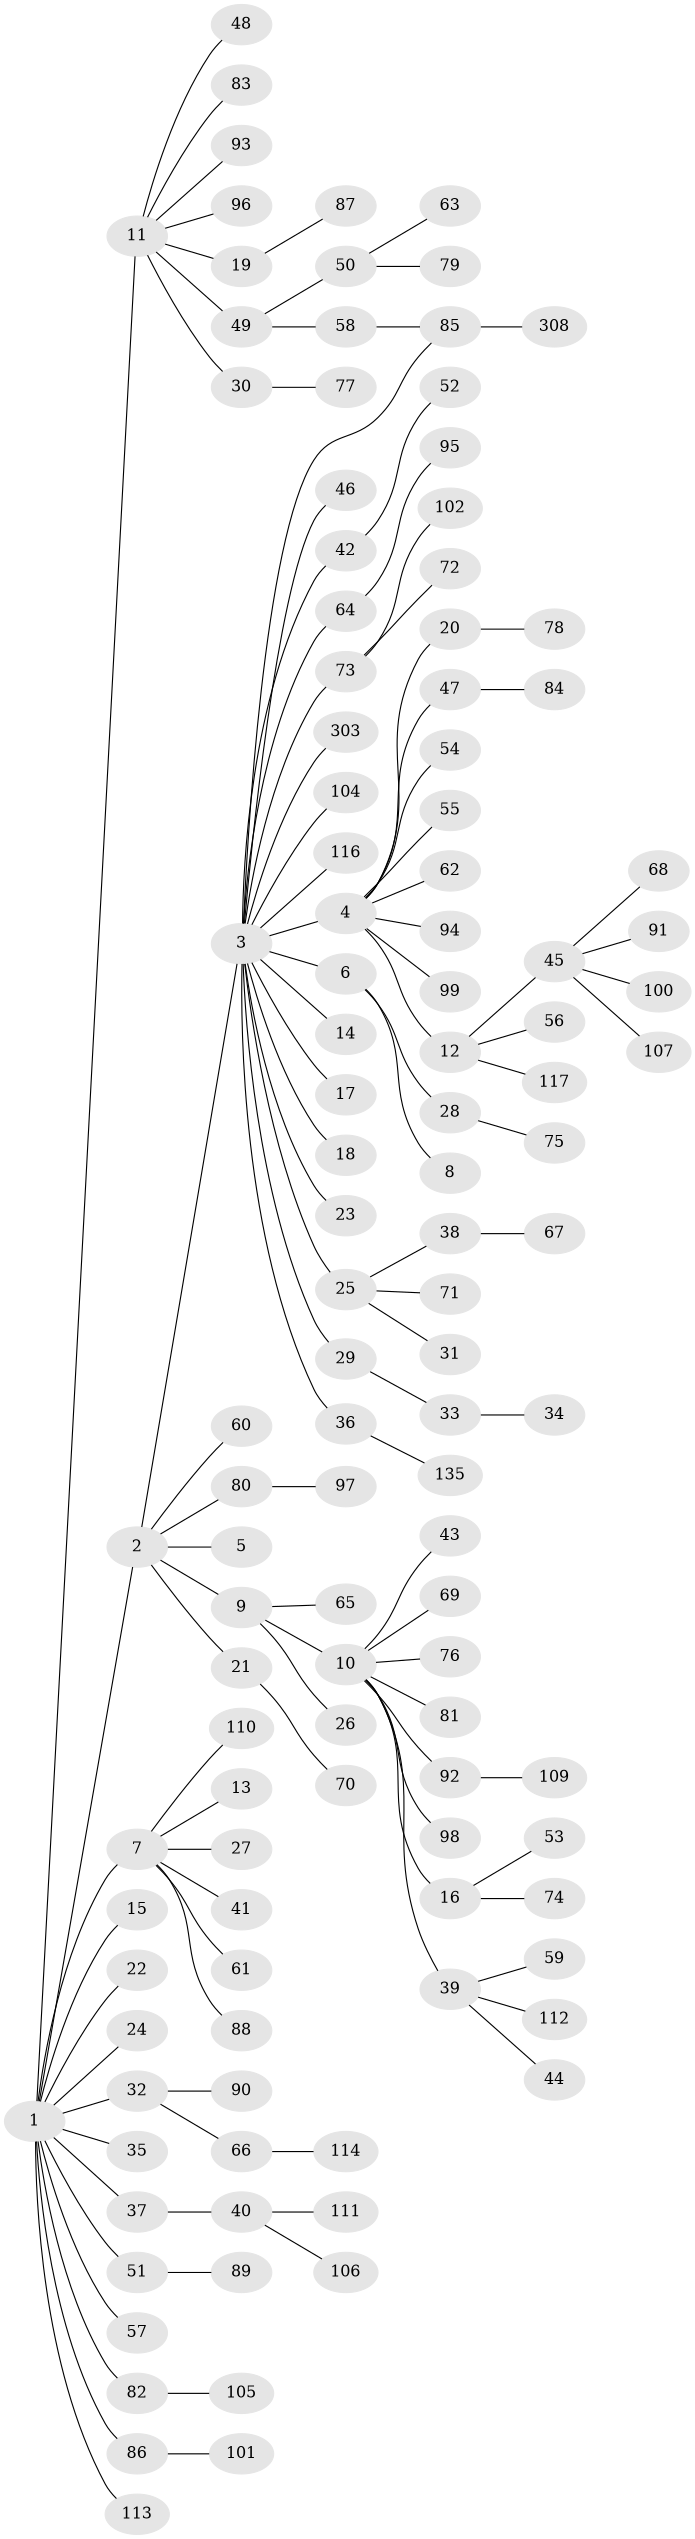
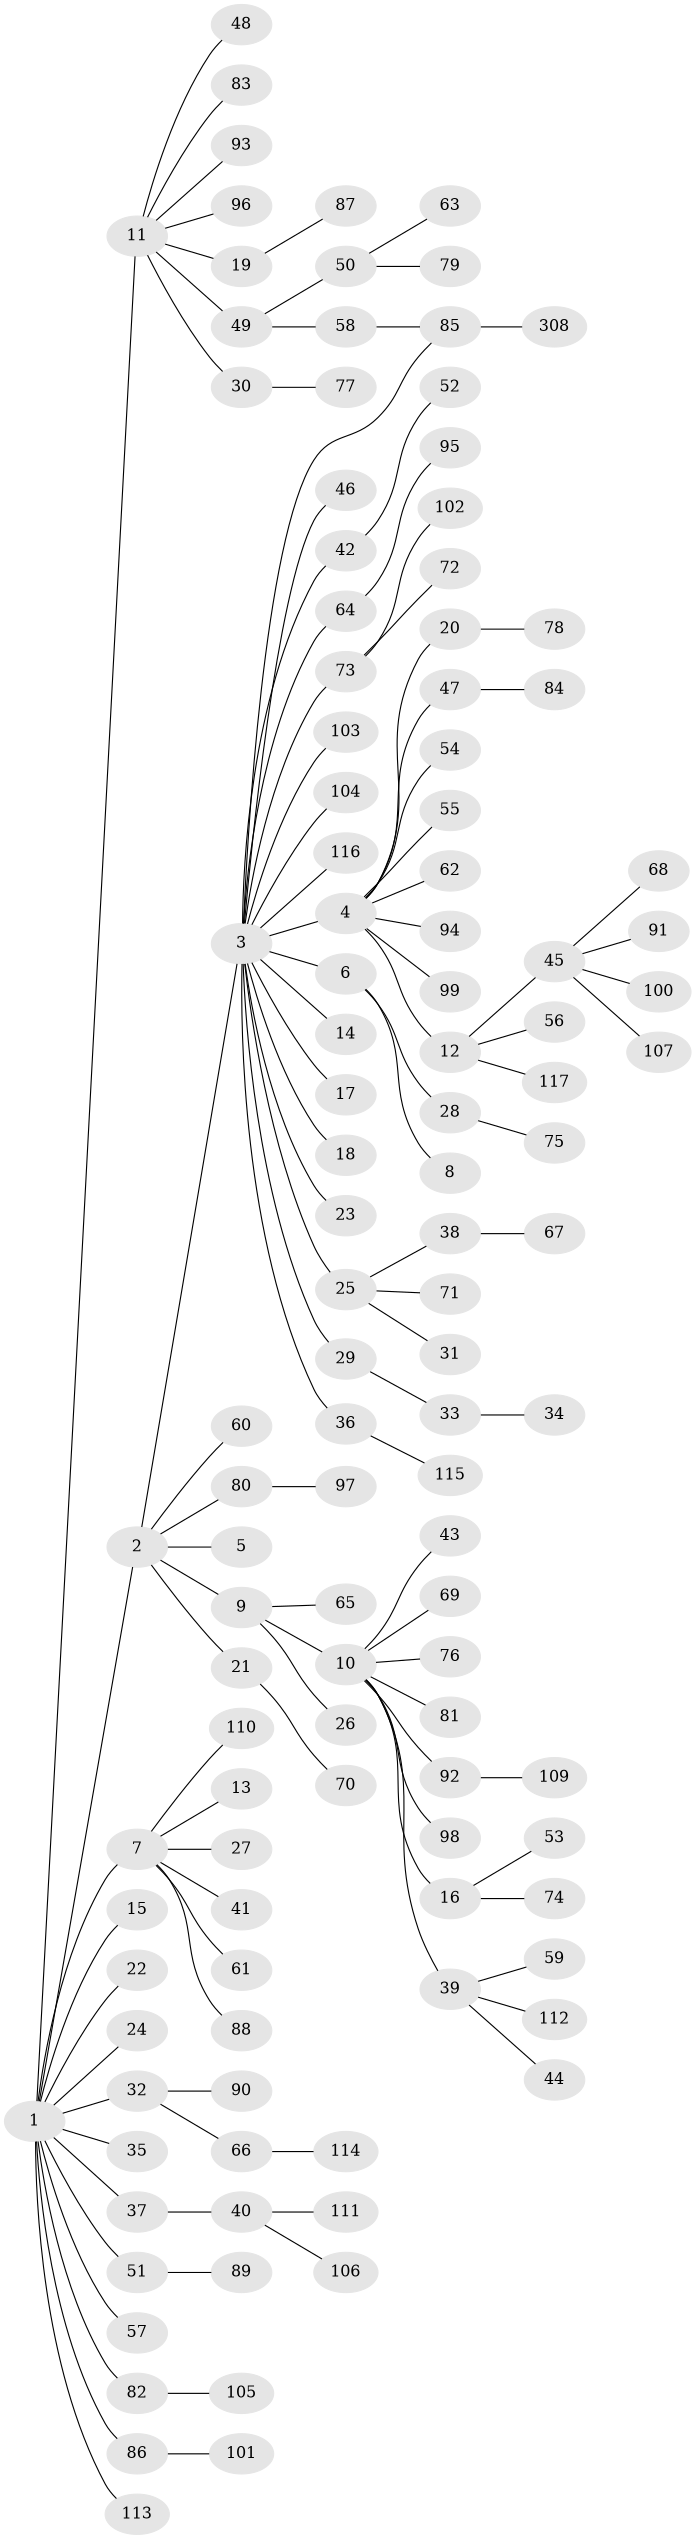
node "303": label "303" -> "103"
node "135": label "135" -> "115"
